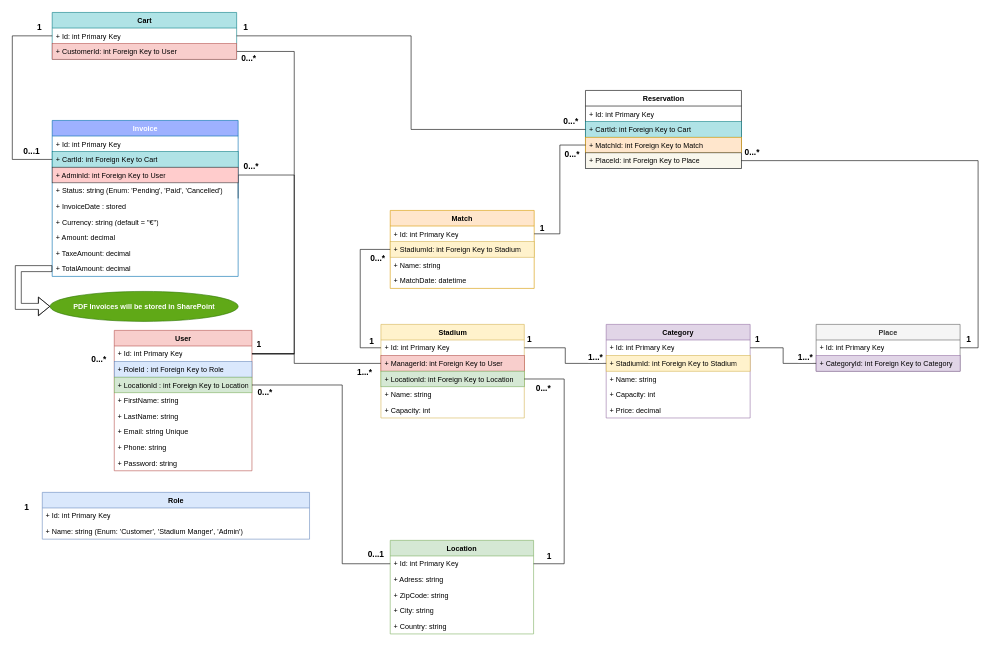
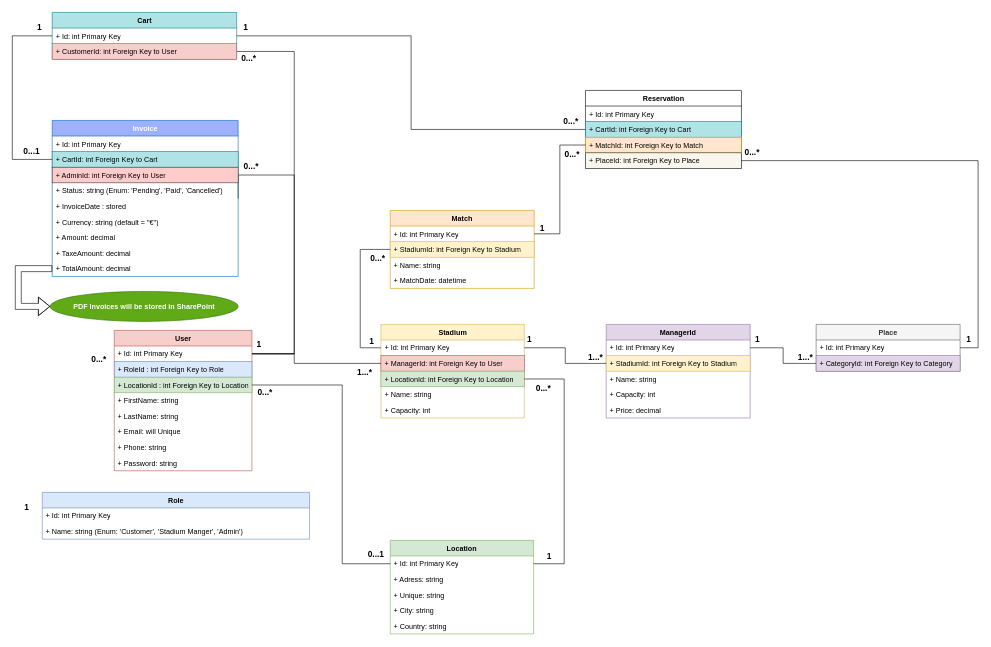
node "Category": label "Category" -> "ManagerId"
node "+ Email: string Unique": label "+ Email: string Unique" -> "+ Email: will Unique"
node "+ ZipCode: string": label "+ ZipCode: string" -> "+ Unique: string"
